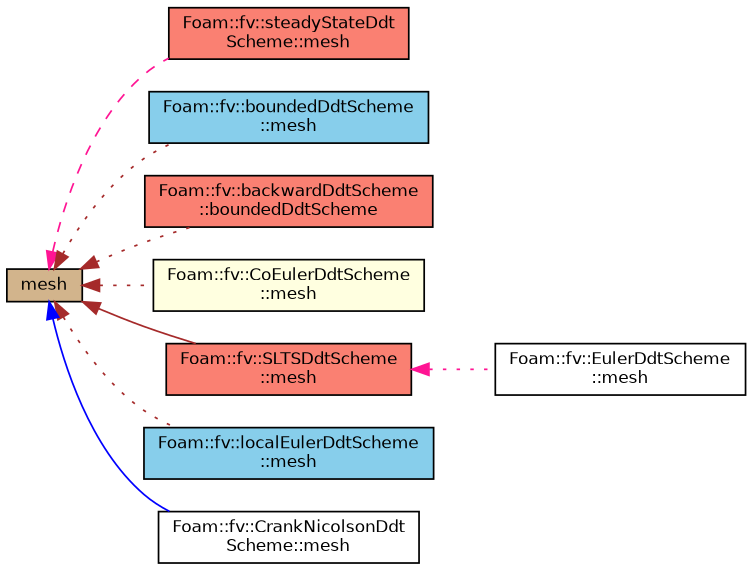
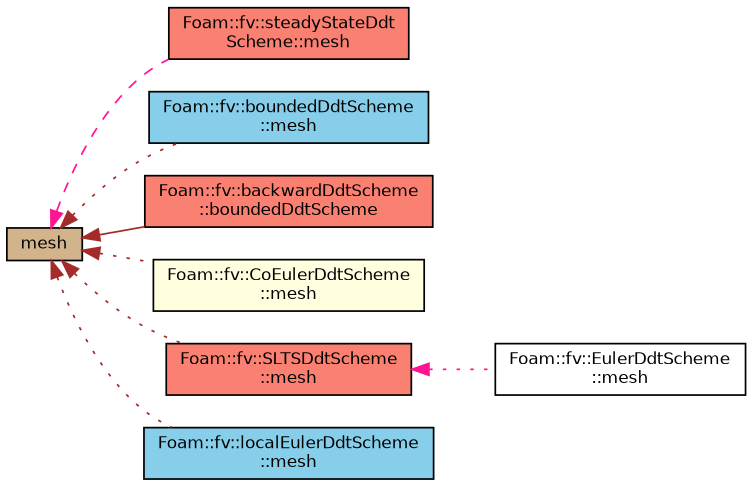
edge "Foam::fv::backwardDdtScheme ::boundedDdtScheme" -> "mesh": style dotted -> solid
edge "Foam::fv::SLTSDdtScheme ::mesh" -> "mesh": style solid -> dotted
node "Foam::fv::CrankNicolsonDdt Scheme::mesh": removed
